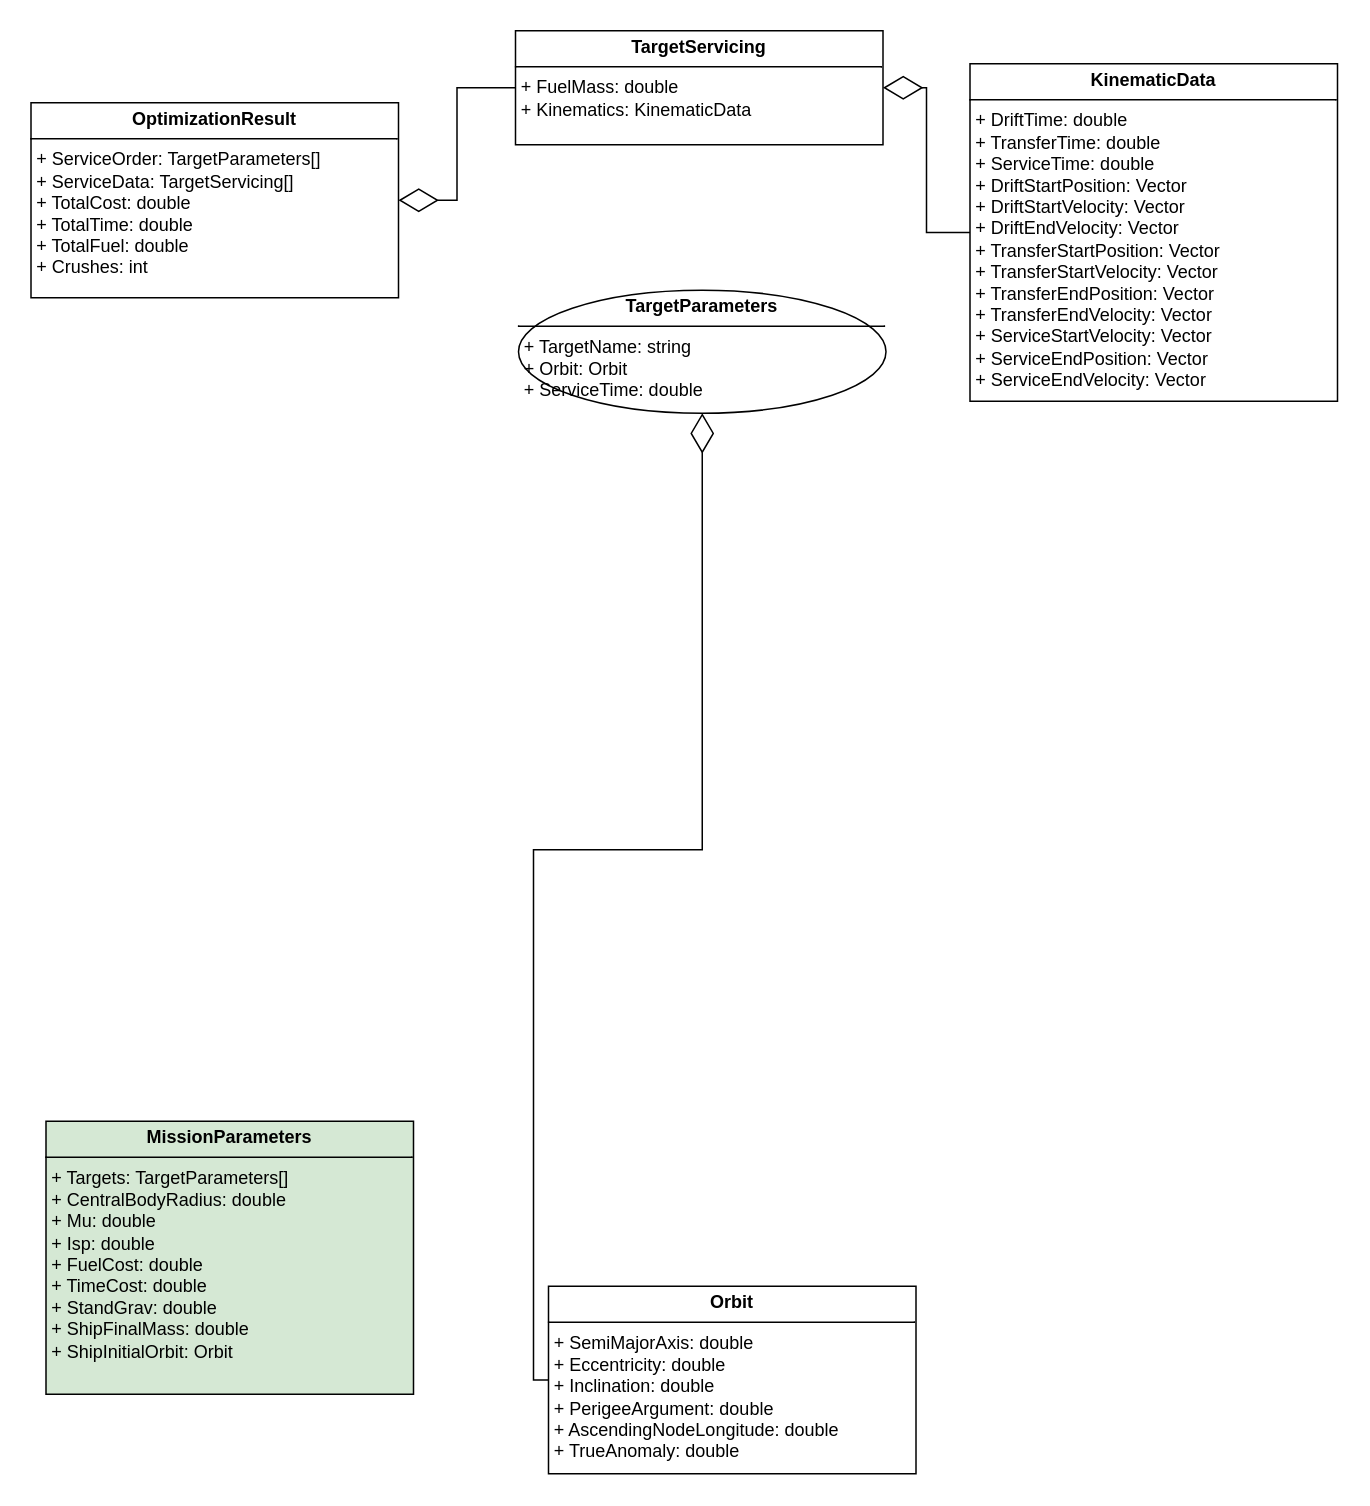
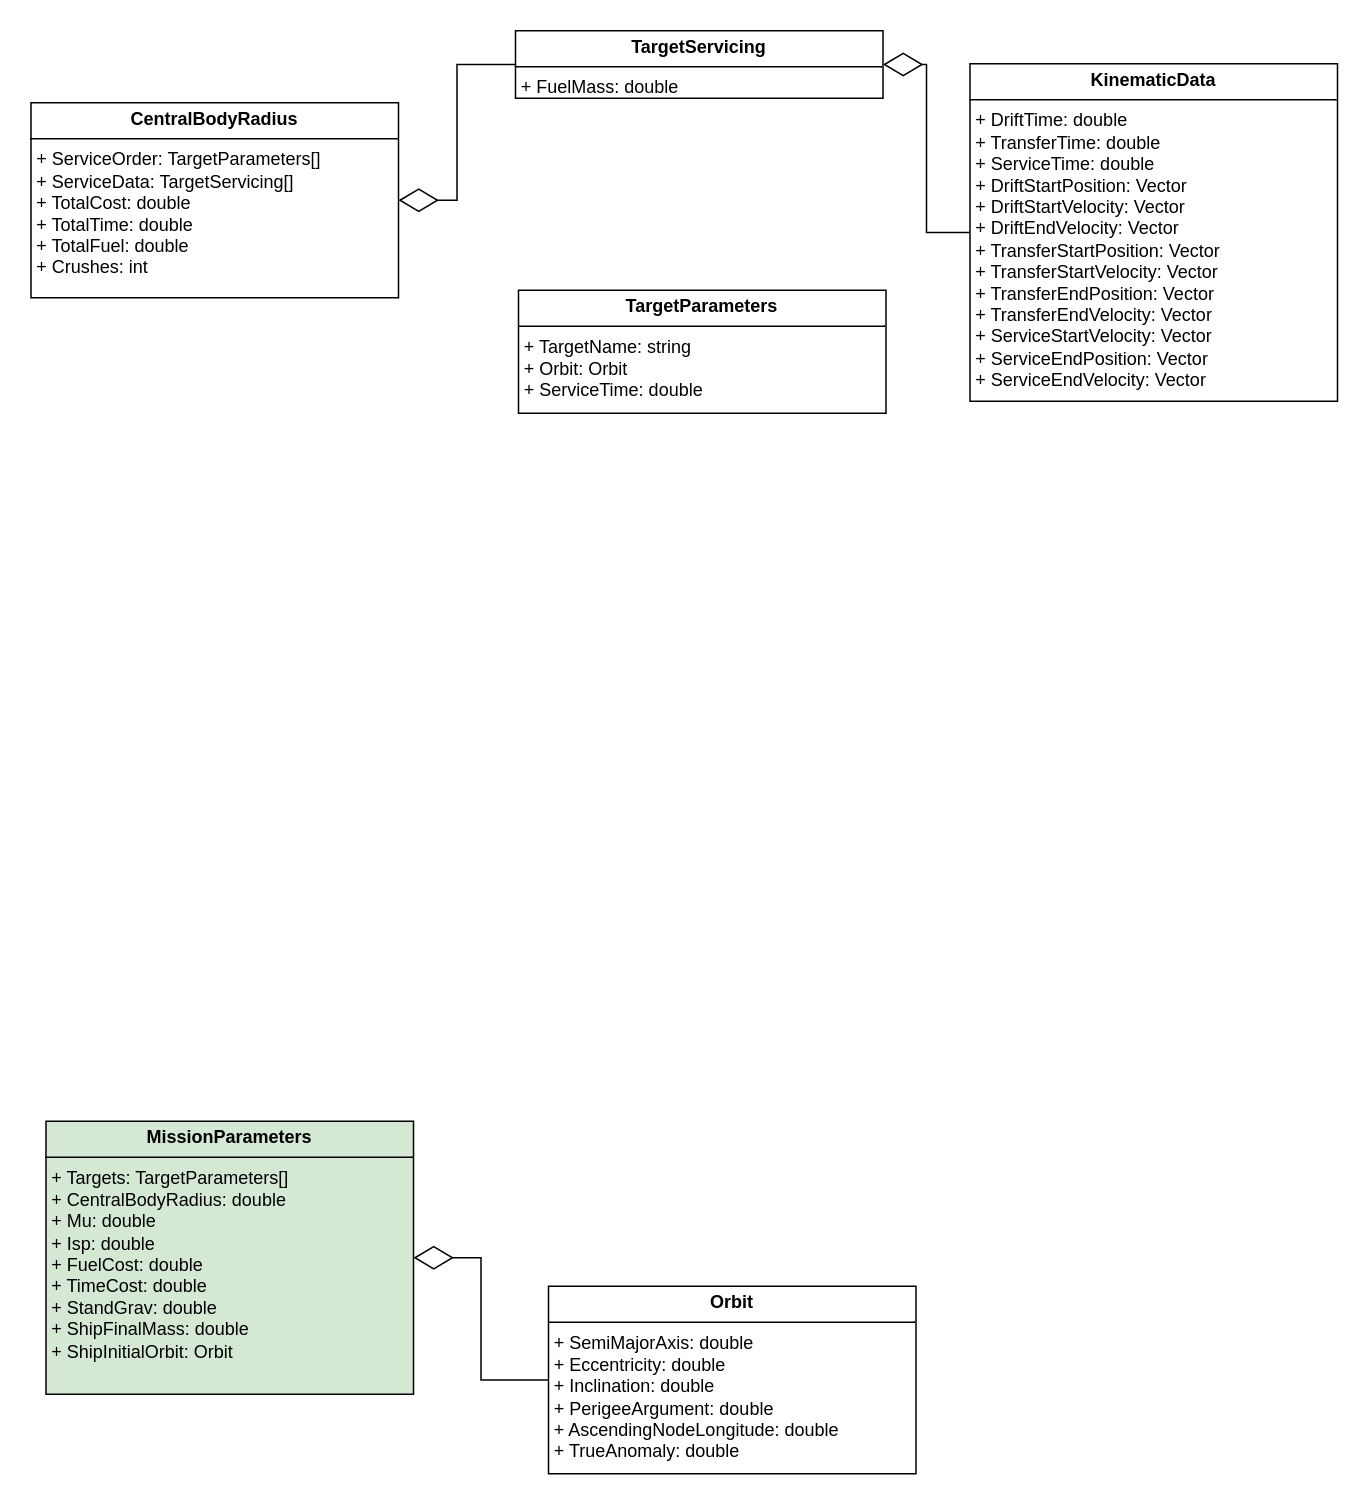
node "TargetServicing + FuelMass: double + Kinematics: KinematicData": size 368x114 -> 368x68
node "OptimizationResult + ServiceOrder: TargetParameters[] + ServiceData: TargetServicing[] + TotalCost: double + TotalTime: double + TotalFuel: double + Crushes: int": label "OptimizationResult + ServiceOrder: TargetParameters[] + ServiceData: TargetServicing[] + TotalCost: double + TotalTime: double + TotalFuel: double + Crushes: int" -> "CentralBodyRadius + ServiceOrder: TargetParameters[] + ServiceData: TargetServicing[] + TotalCost: double + TotalTime: double + TotalFuel: double + Crushes: int"
node "TargetParameters + TargetName: string + Orbit: Orbit + ServiceTime: double": shape ellipse -> rectangle
edge "Orbit + SemiMajorAxis: double + Eccentricity: double + Inclination: double + PerigeeArgument: double + AscendingNodeLongitude: double + TrueAnomaly: double" -> "TargetParameters + TargetName: string + Orbit: Orbit + ServiceTime: double": now "Orbit + SemiMajorAxis: double + Eccentricity: double + Inclination: double + PerigeeArgument: double + AscendingNodeLongitude: double + TrueAnomaly: double" -> "MissionParameters + Targets: TargetParameters[] + CentralBodyRadius: double + Mu: double + Isp: double + FuelCost: double + TimeCost: double + StandGrav: double + ShipFinalMass: double + ShipInitialOrbit: Orbit"
